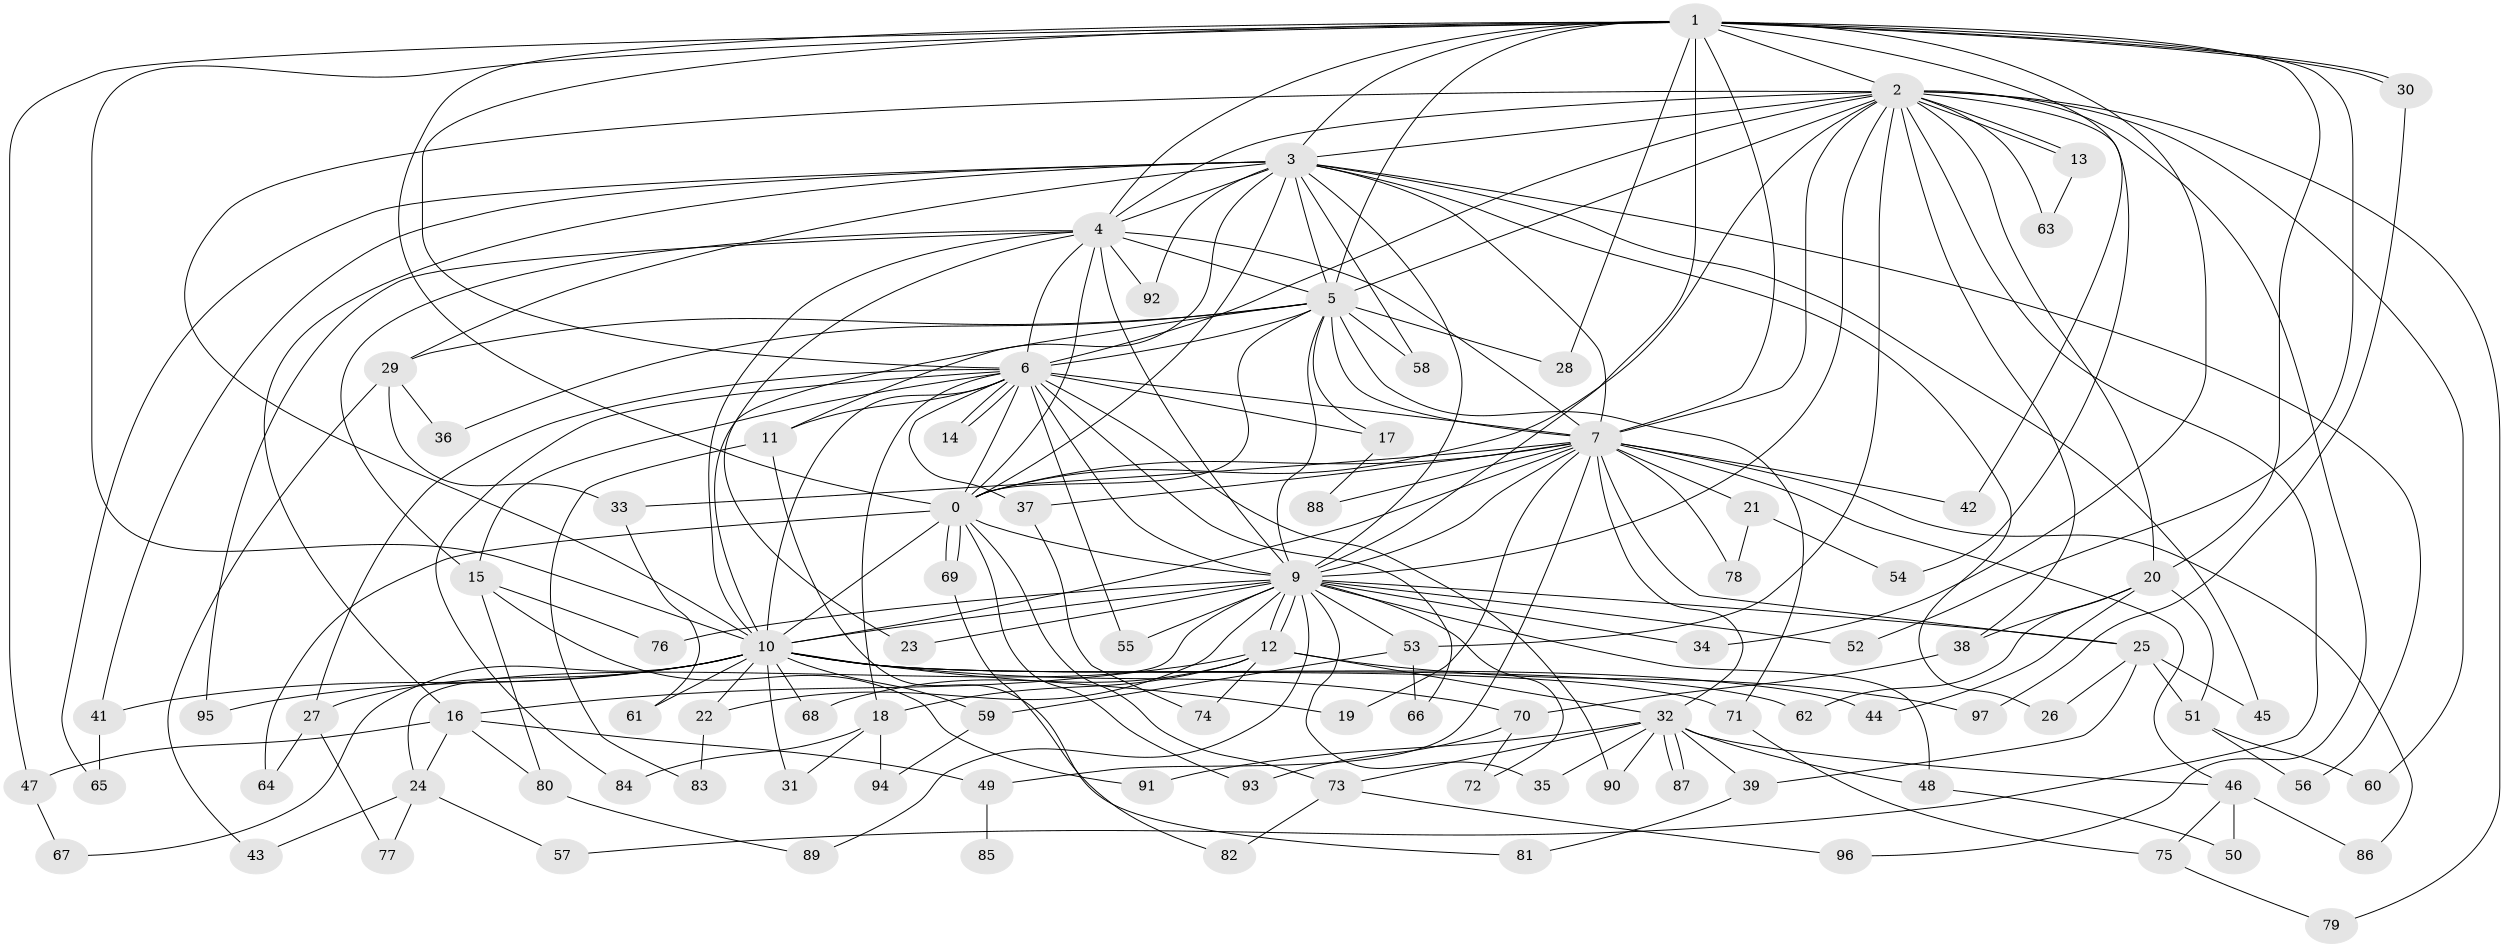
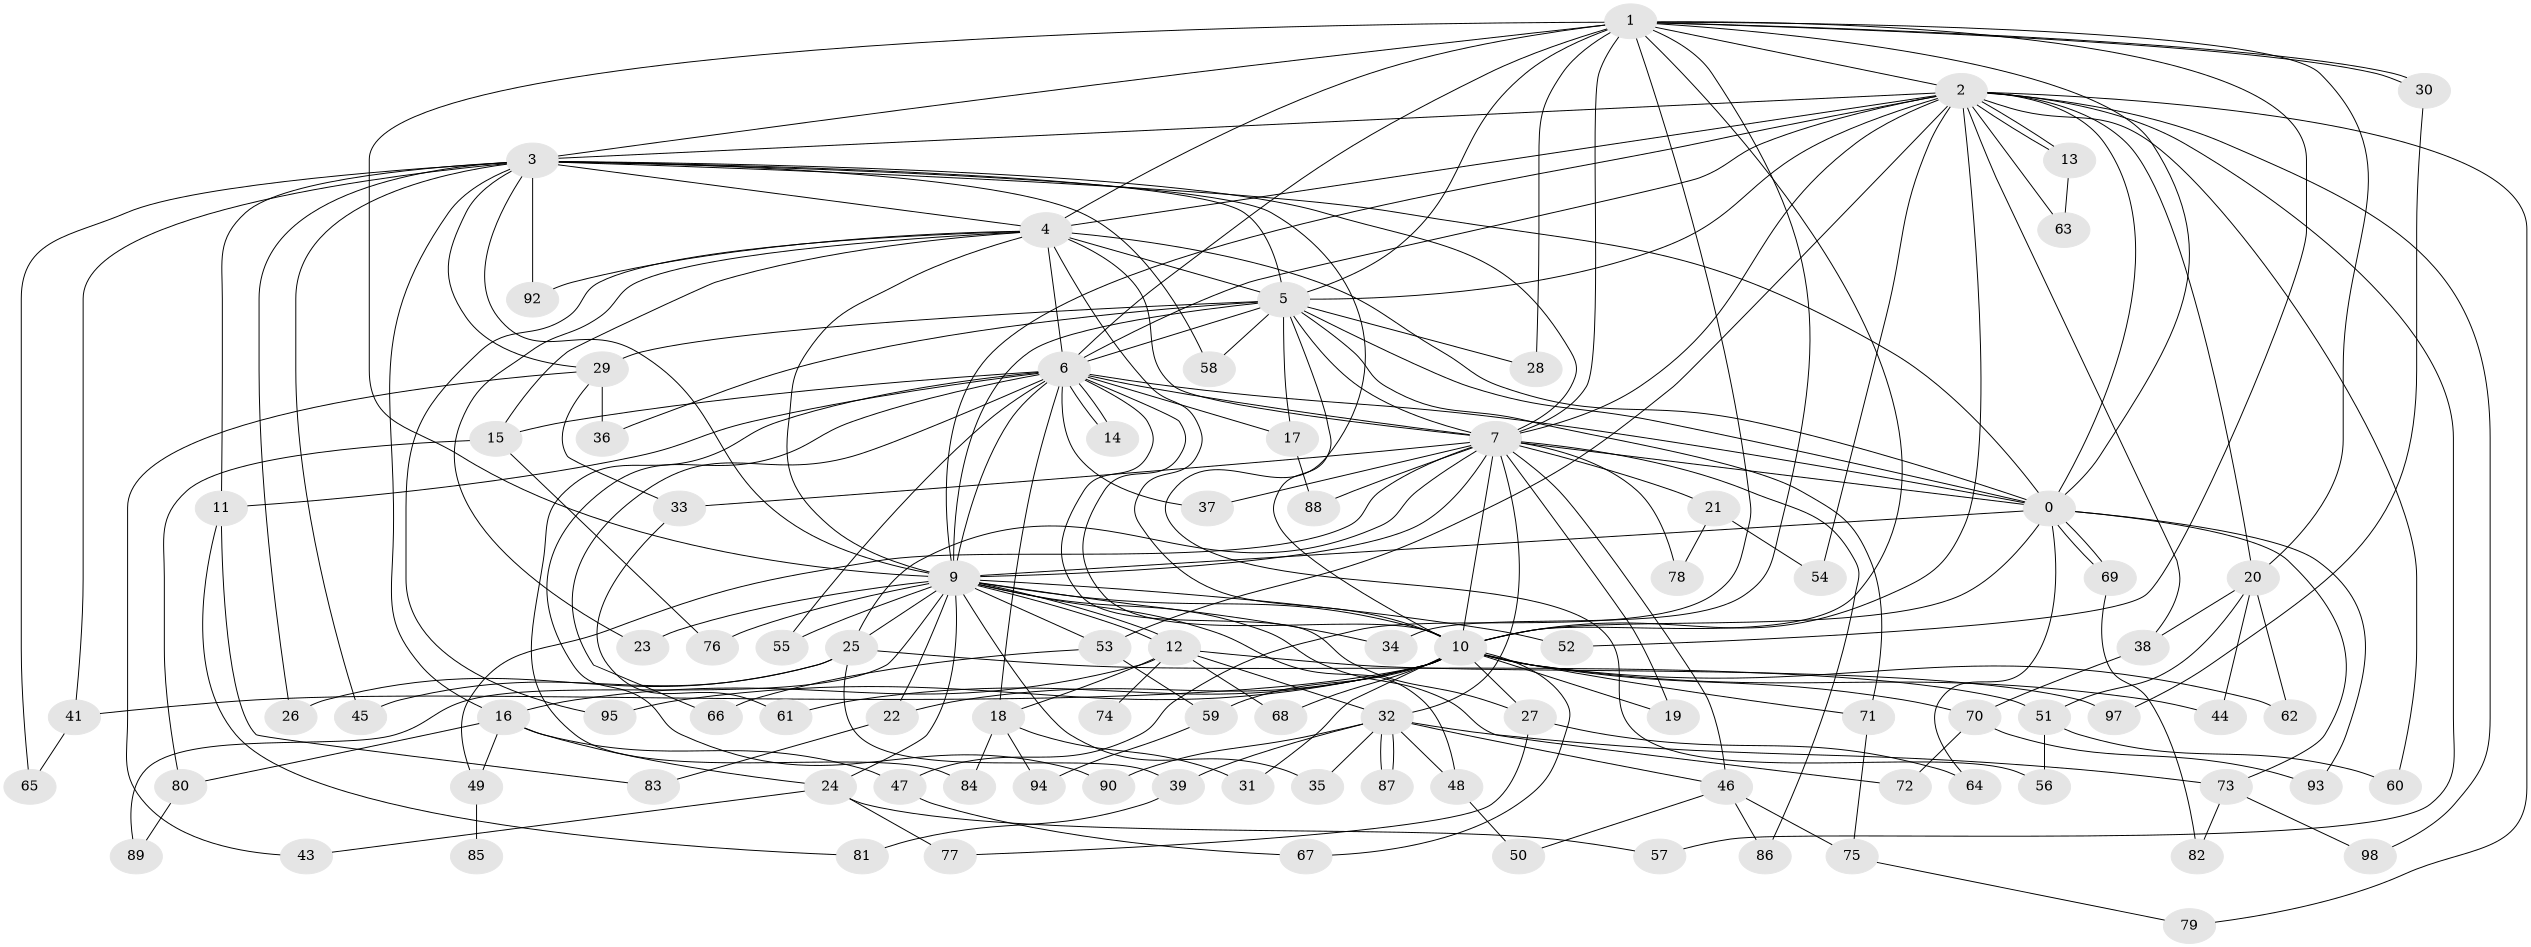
node "42": removed
edge "37" -- "74": removed
node "91": removed
node "96": label "96" -> "98"
